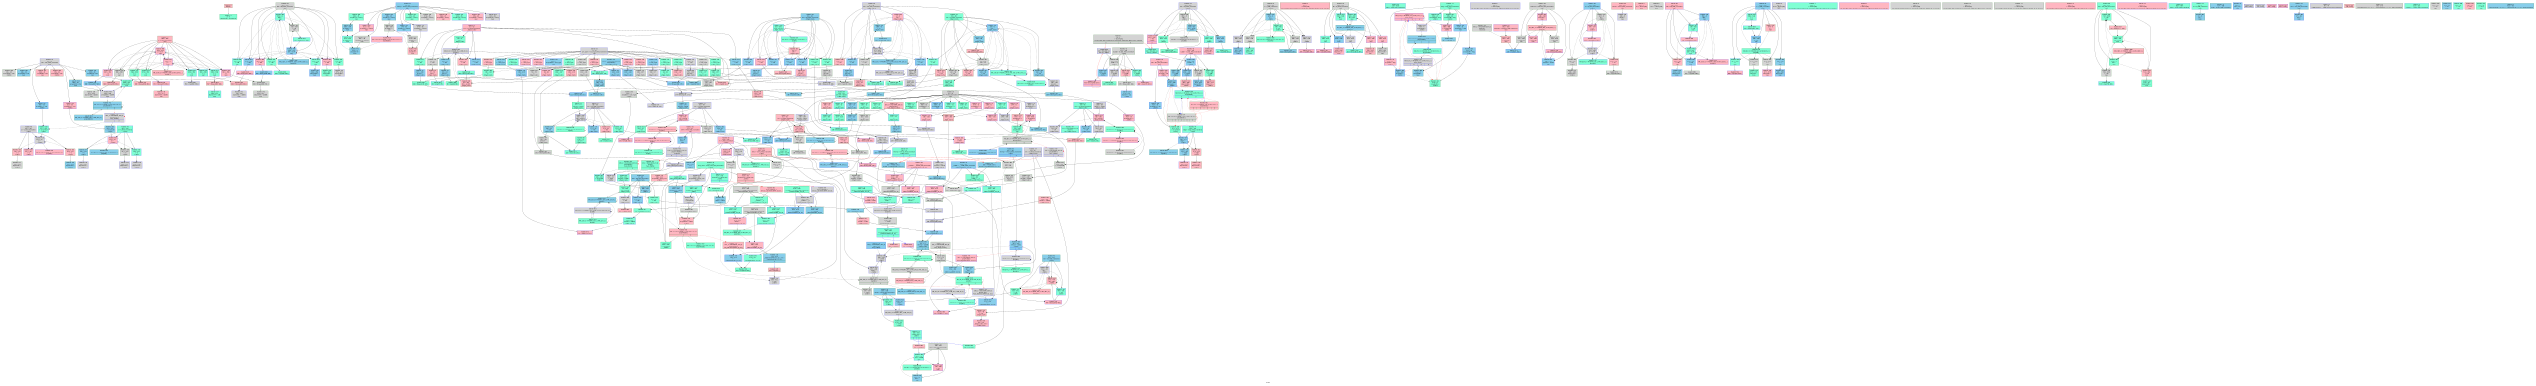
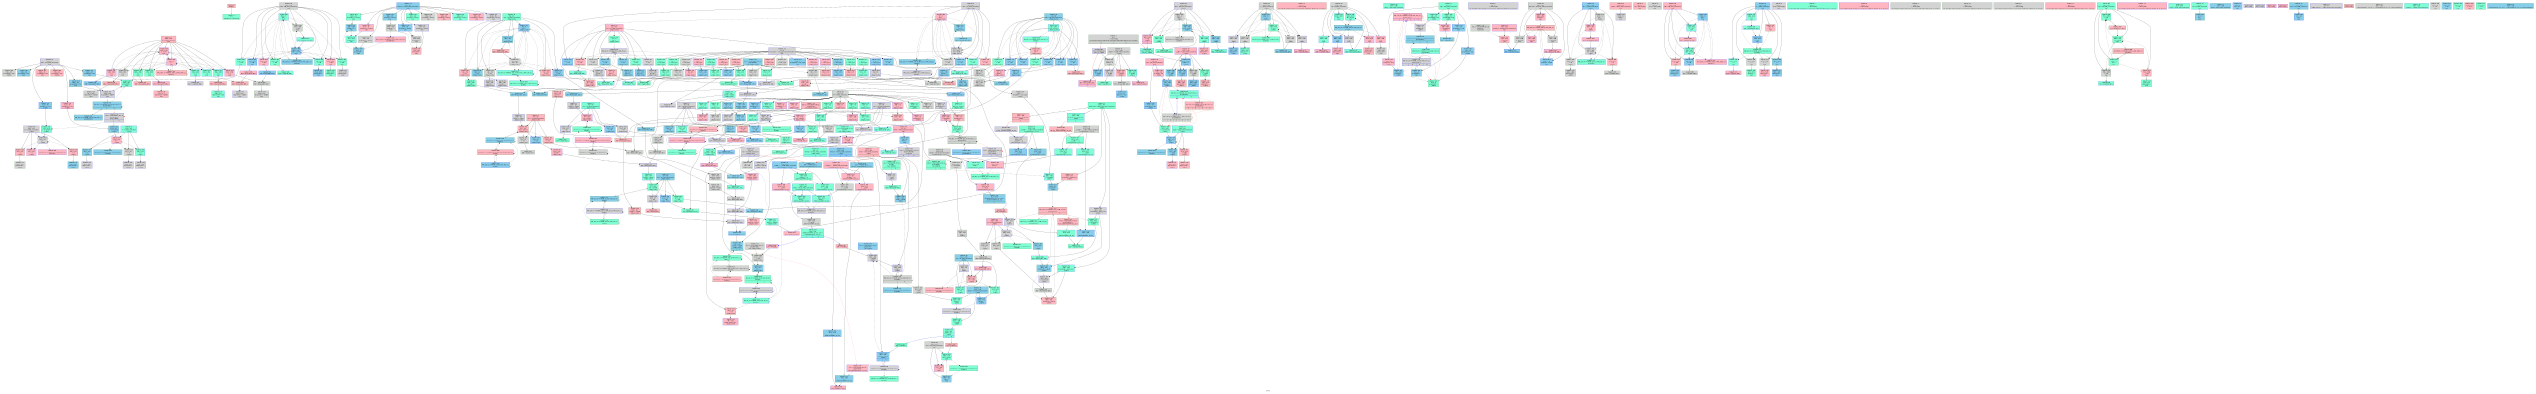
node "NodeID: 229": fillcolor lightpink -> skyblue
node "NodeID: 746": removed
